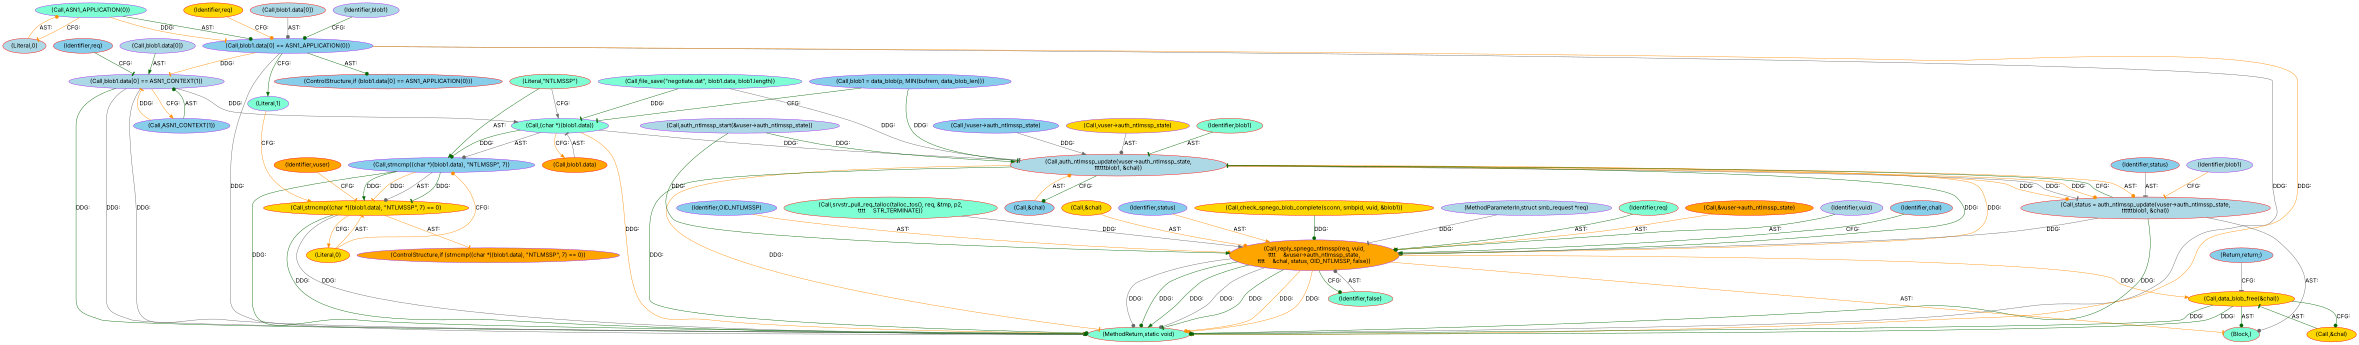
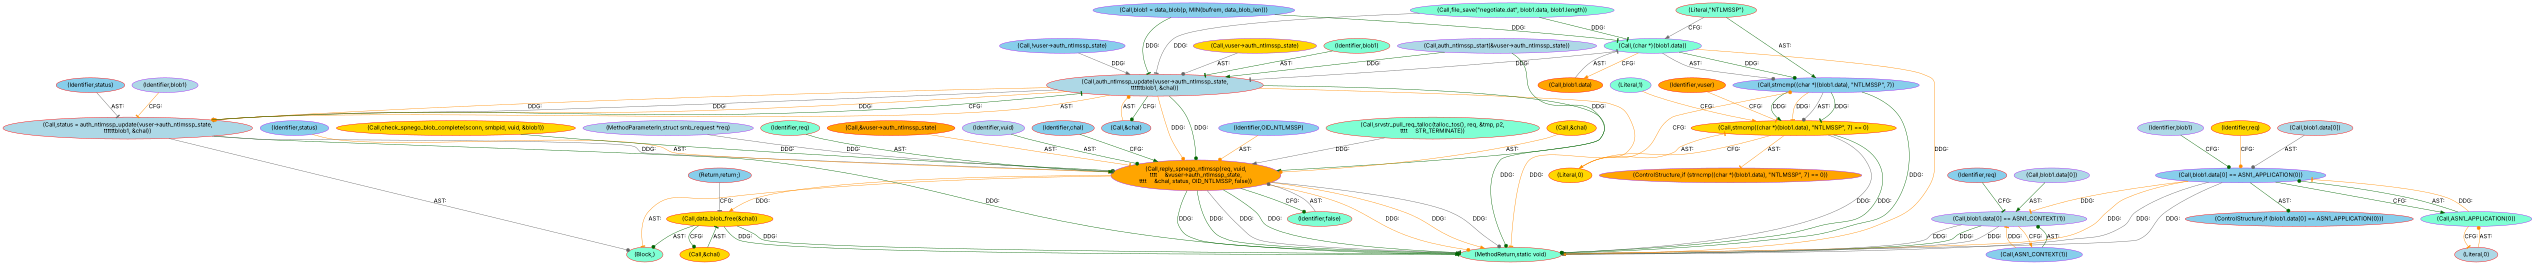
edge "(Call,blob1.data[0] == ASN1_APPLICATION(0))" -> "(Literal,1)": now "(Call,blob1.data[0] == ASN1_APPLICATION(0))" -> "(Call,ASN1_APPLICATION(0))"
edge "(Call,blob1 = data_blob(p, MIN(bufrem, data_blob_len)))" -> "(Call,(char *)(blob1.data))": label "CFG: " -> "DDG: "
edge "(Call,blob1.data[0] == ASN1_CONTEXT(1))" -> "(Call,(char *)(blob1.data))": removed, label "DDG:"
